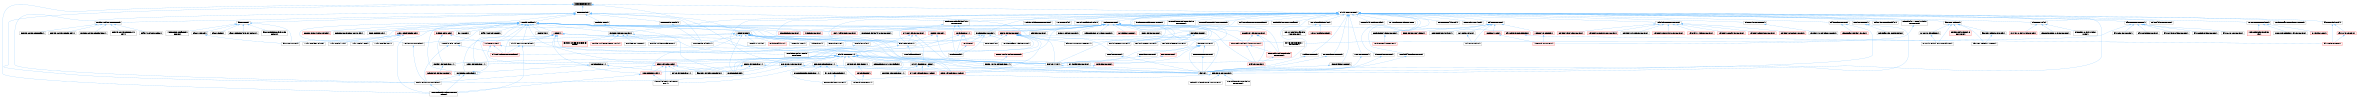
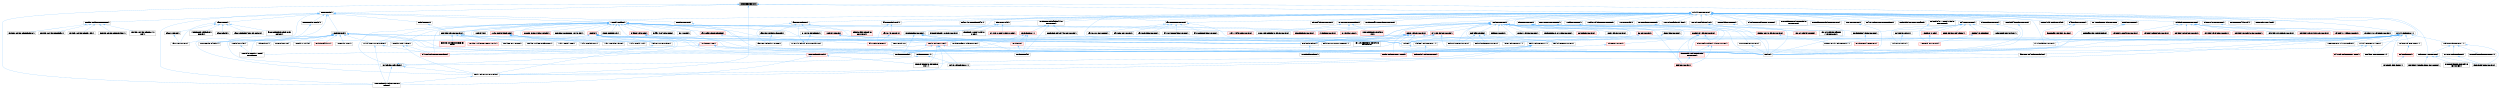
node "BufferVisualizationData2.h": label "BufferVisualizationData2.h" -> "ParticleModuleTypeDataBeam2.h"
edge "DynamicMeshPolygroupTransformer.h" -> "GeometrySelector.h": reversed
node "SplineMeshSceneProxy Component.h": label "SplineMeshSceneProxy Component.h" -> "ViewAdjustedStaticMeshGizmo Component.h"
edge "PrimitiveSceneProxy.h" -> "EngineSharedPCH.h": reversed
node "EngineMinimal.h": label "EngineMinimal.h" -> "Helper.h"
edge "StaticMeshComponentHelper.h" -> "DrawFrustumComponent.h": now "StaticMeshComponentHelper.h" -> "StaticMeshSceneProxy.h"
